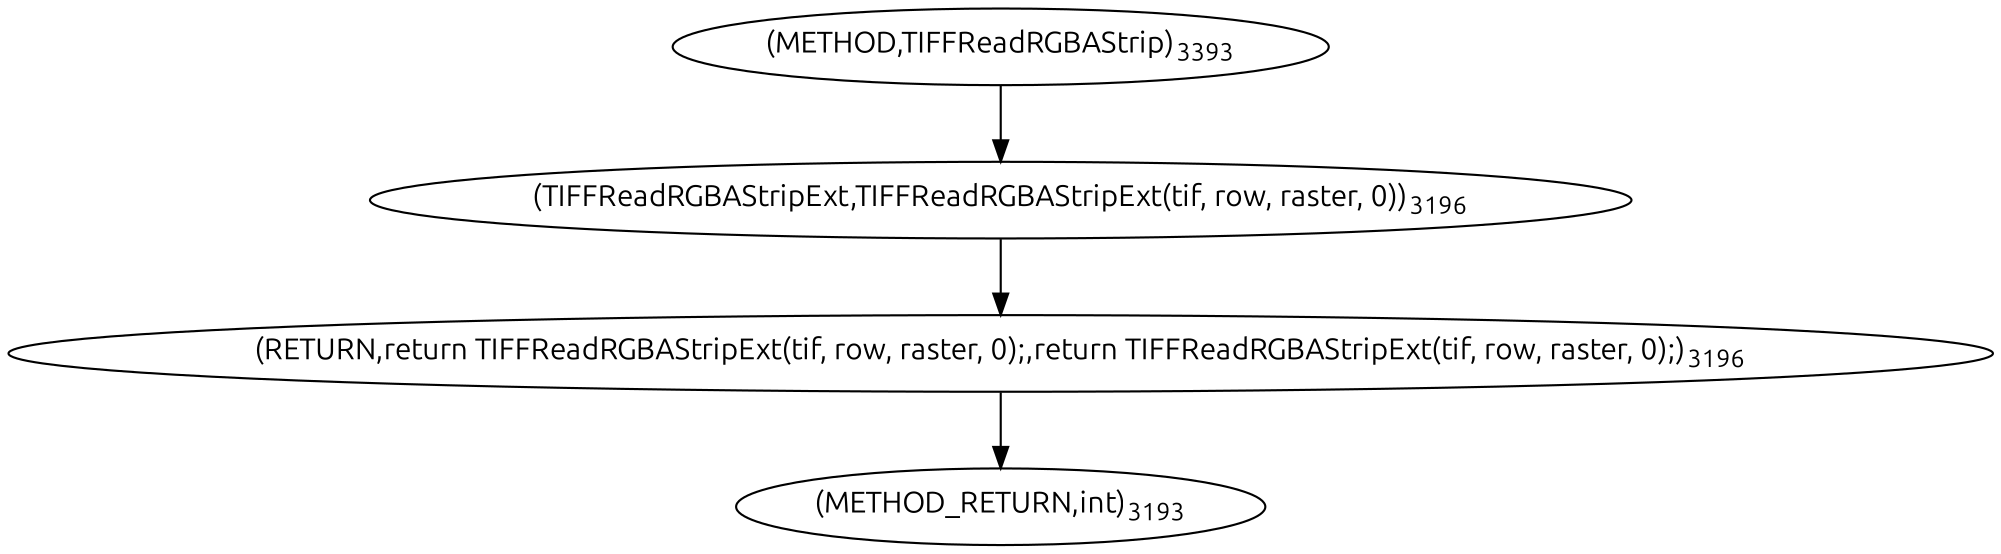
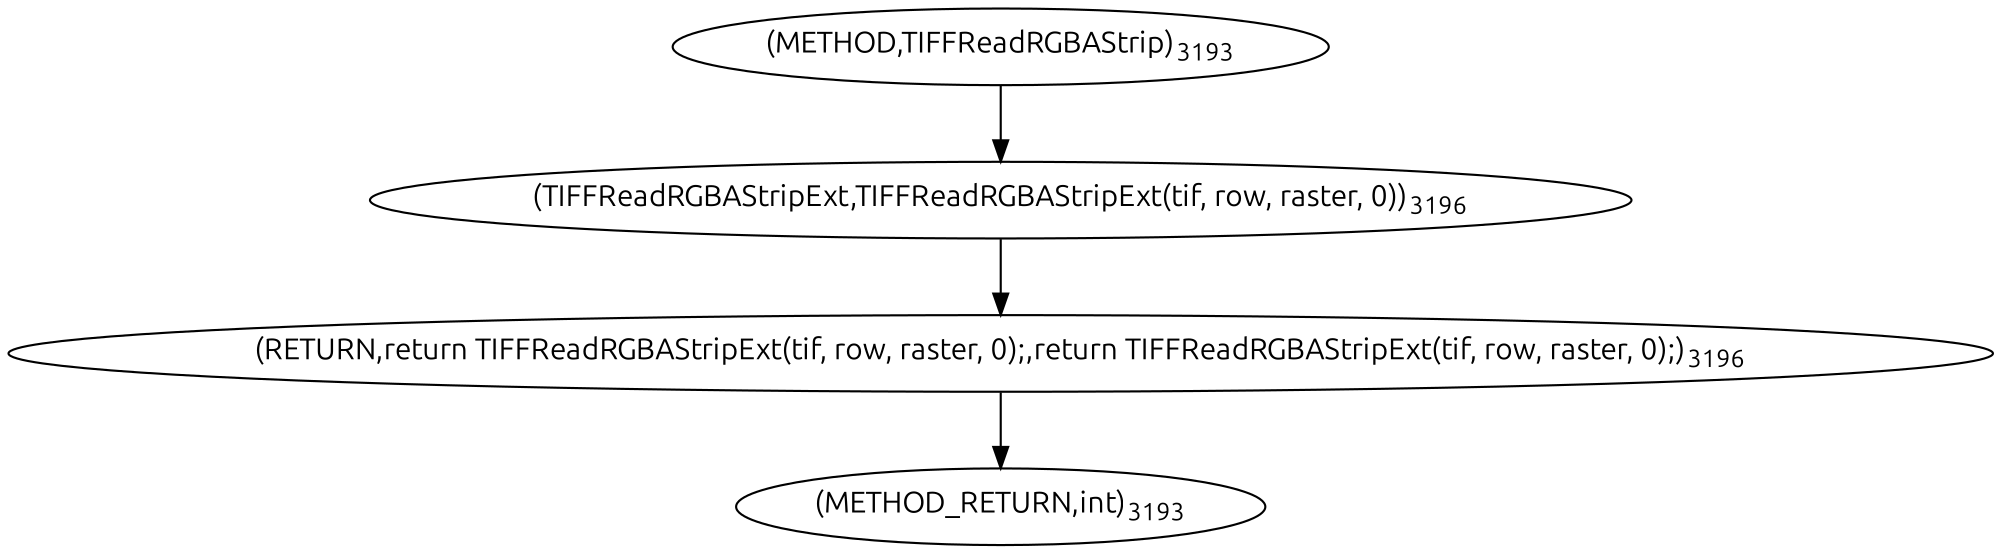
node "(METHOD,TIFFReadRGBAStrip)": text "3393" -> "3193"
